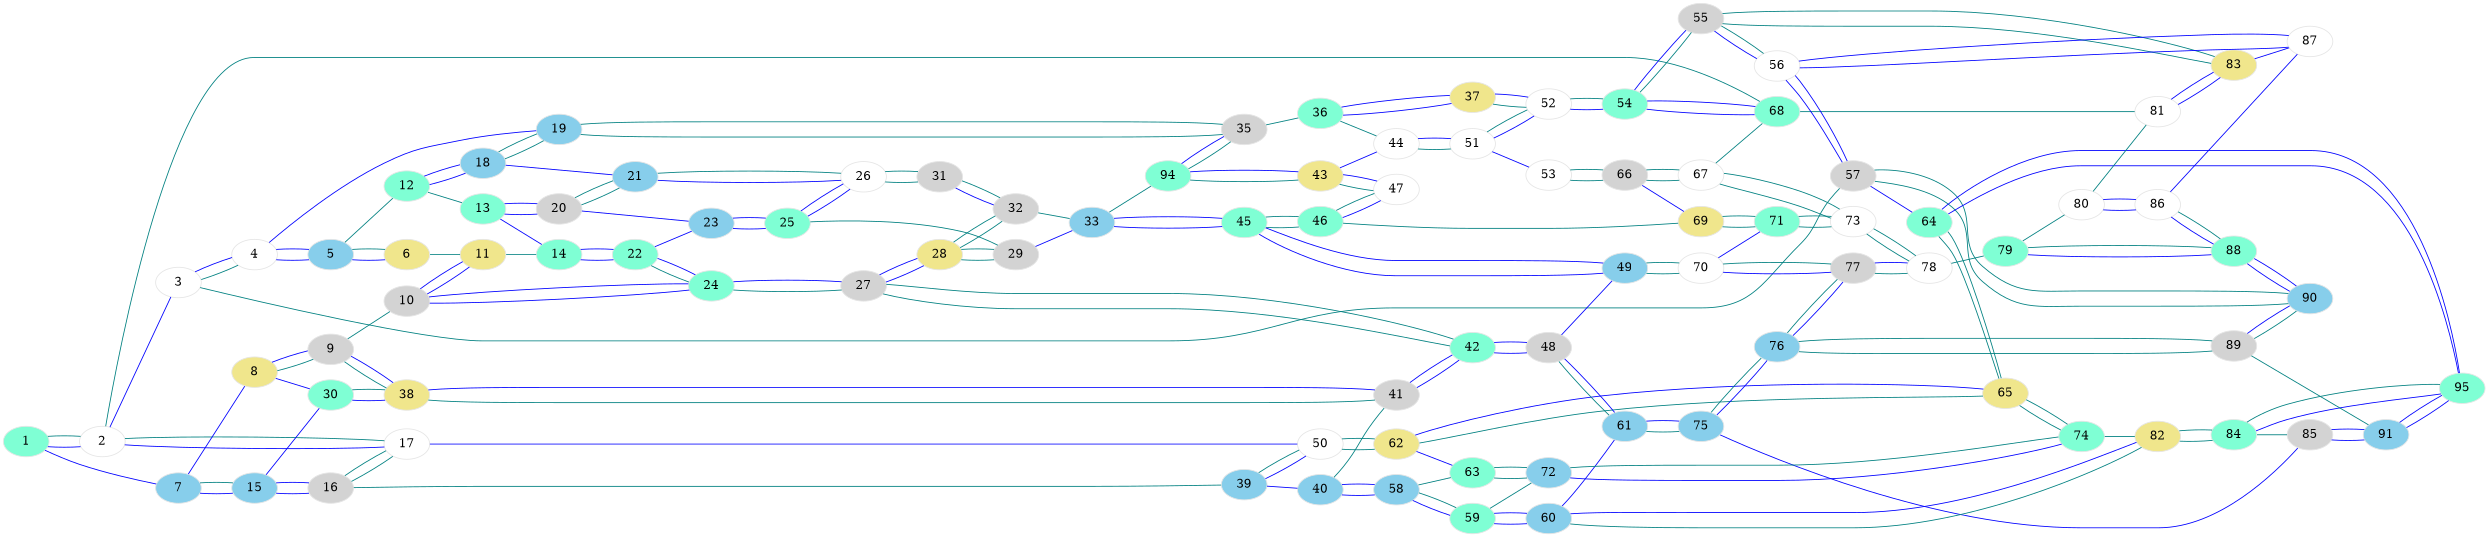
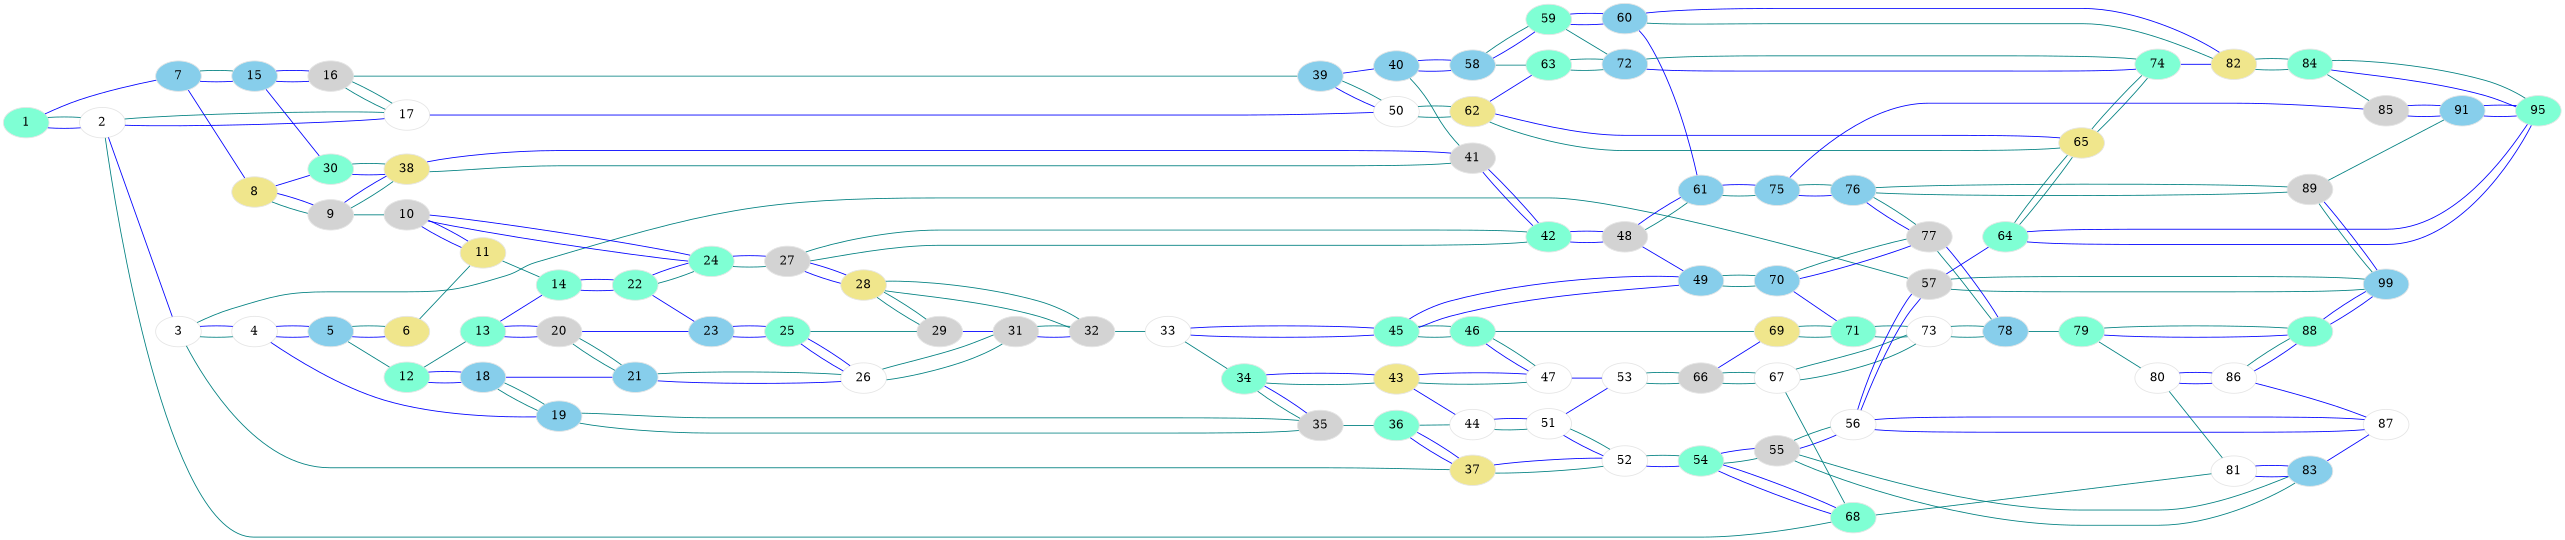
node "83": fillcolor khaki -> skyblue
node "94": label "94" -> "34"
node "33": fillcolor skyblue -> white
edge "33" -- "29": now "31" -- "29"
node "70": fillcolor white -> skyblue
node "78": fillcolor white -> skyblue
node "90": label "90" -> "99"
edge "47" -- "53": added
edge "74" -- "82": color teal -> blue
edge "3" -- "37": added
